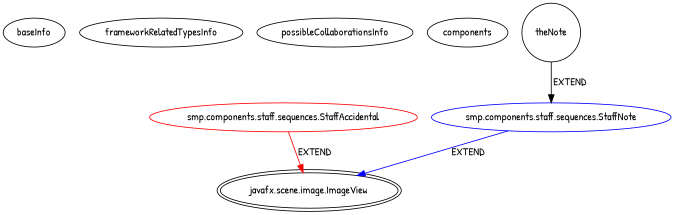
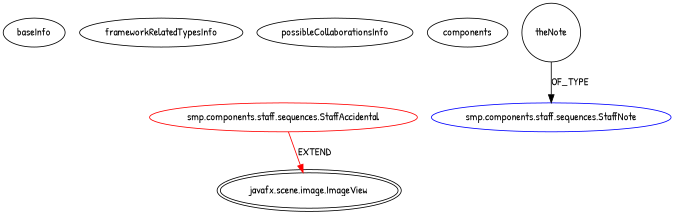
edge "theNote" -> "smp.components.staff.sequences.StaffNote": label "EXTEND" -> "OF_TYPE"
edge "smp.components.staff.sequences.StaffNote" -> "javafx.scene.image.ImageView": removed, label "EXTEND"
